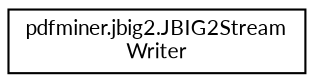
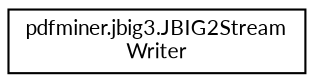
node "pdfminer.jbig2.JBIG2Stream Writer": label "pdfminer.jbig2.JBIG2Stream Writer" -> "pdfminer.jbig3.JBIG2Stream Writer"
